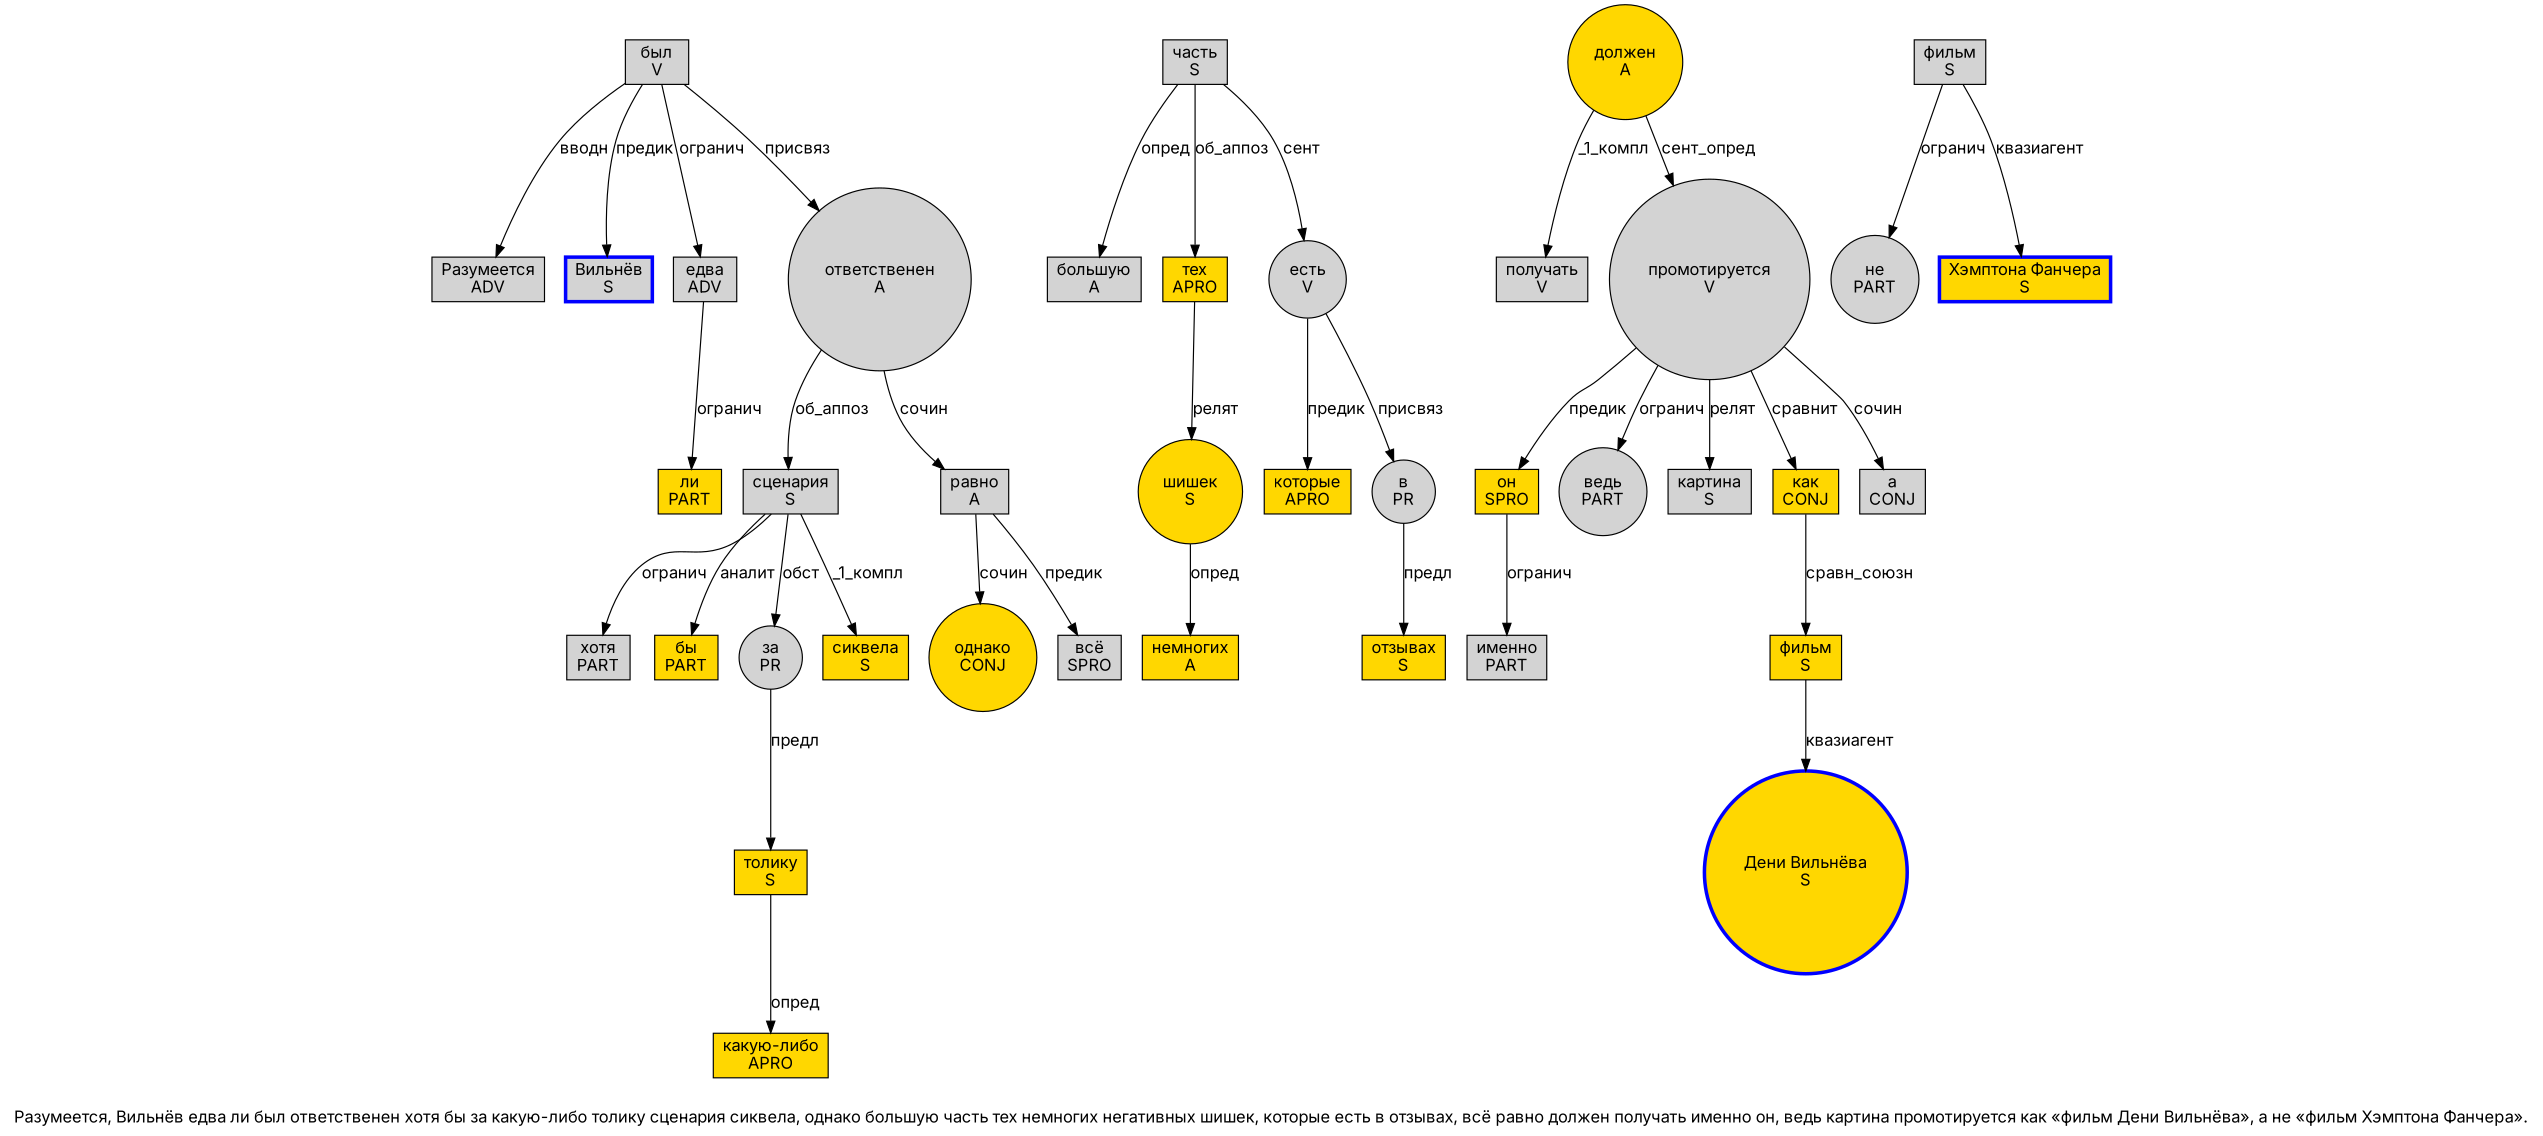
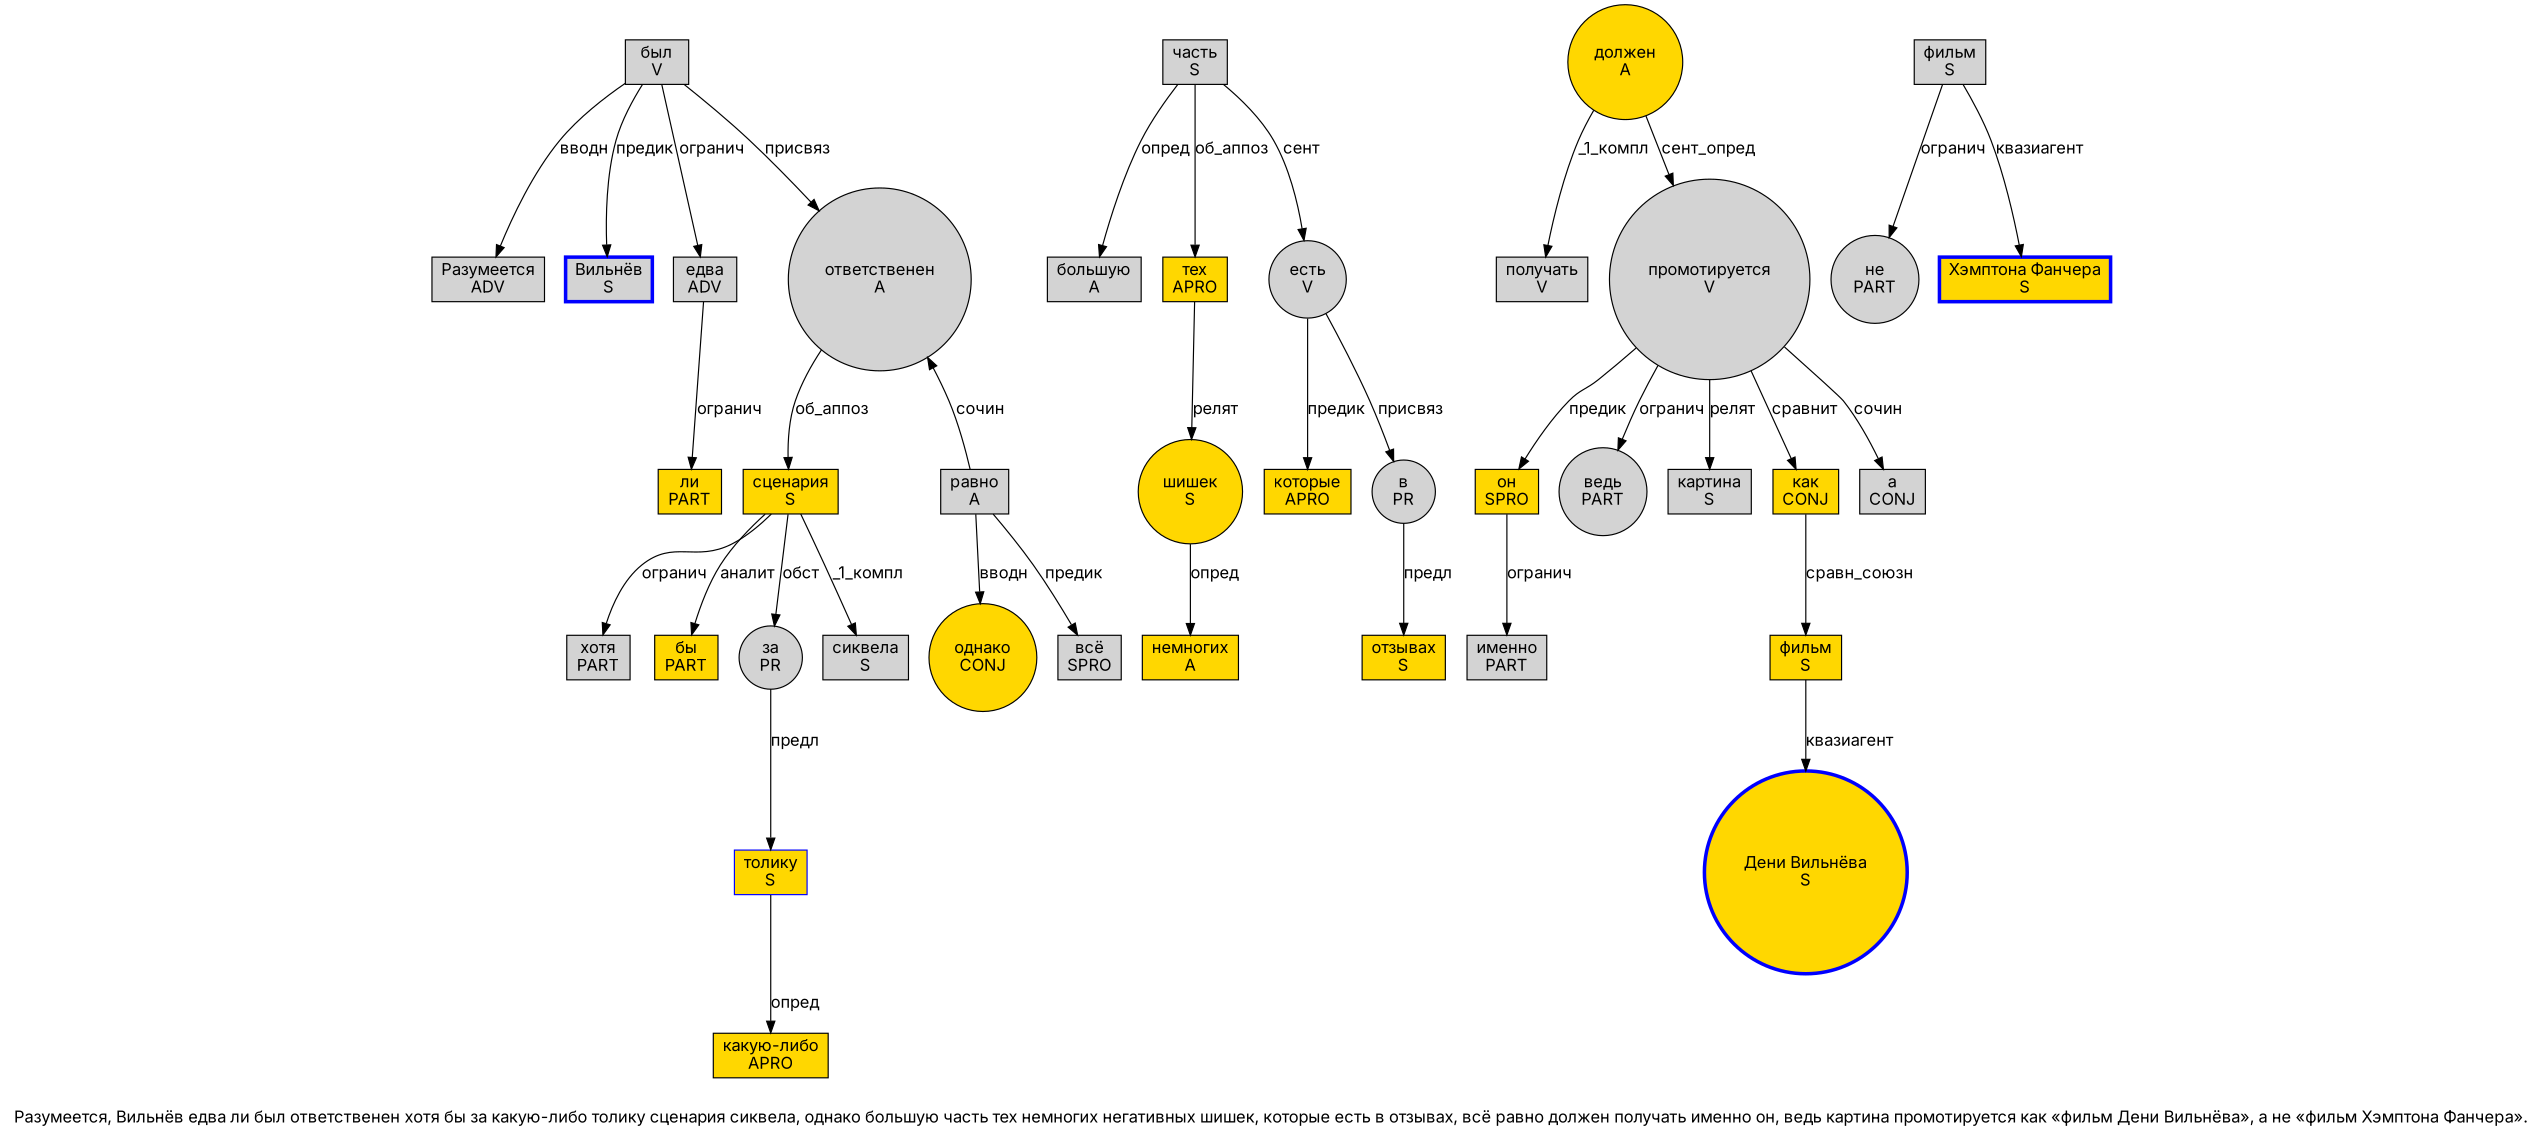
edge "ответственен A" -> "равно A": reversed
node "сценария S": fillcolor lightgrey -> gold
edge "равно A" -> "однако CONJ": label "сочин" -> "вводн"
node "сиквела S": fillcolor gold -> lightgrey
node "толику S": color black -> blue
